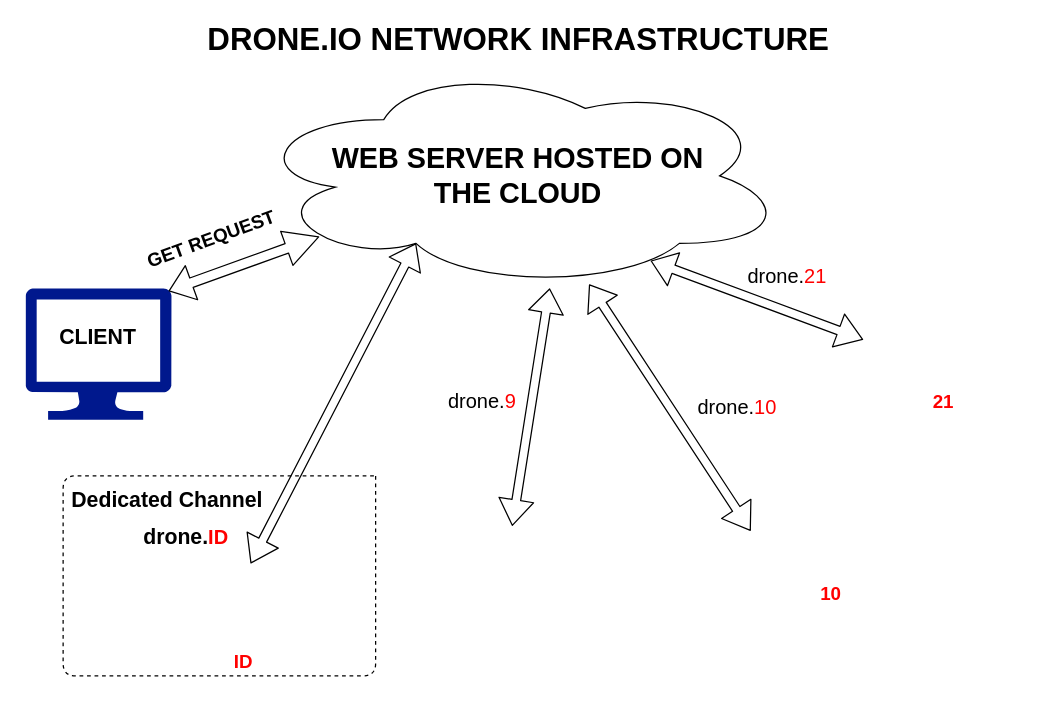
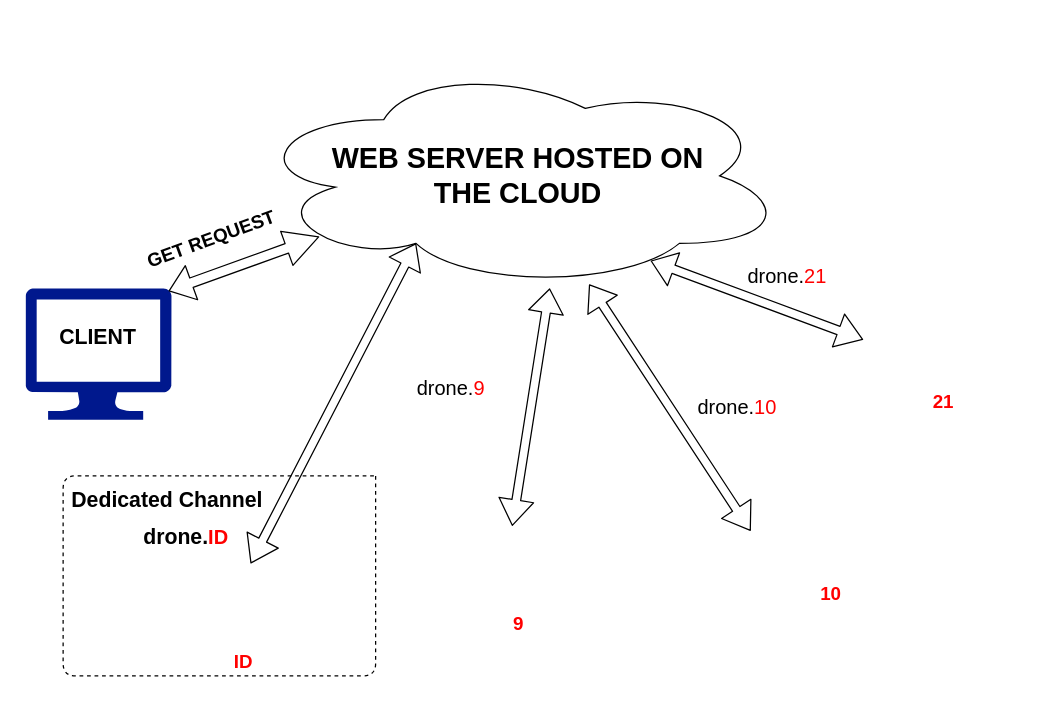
node "DRONE.IO NETWORK INFRASTRUCTURE": removed
node "drone.9": moved (482, 401) -> (451, 388)
node "9": added
